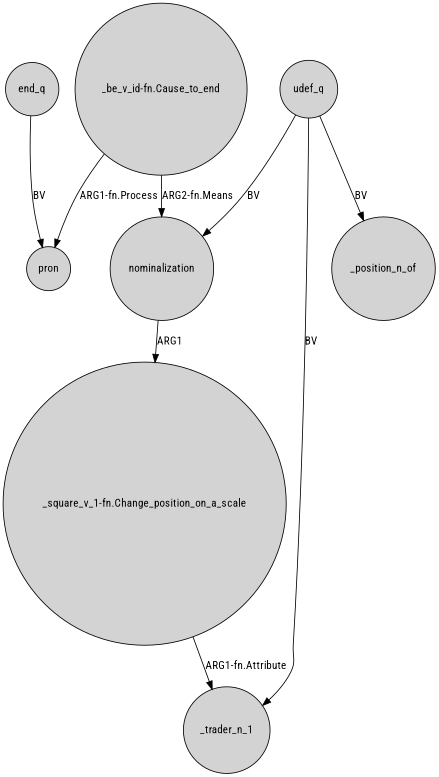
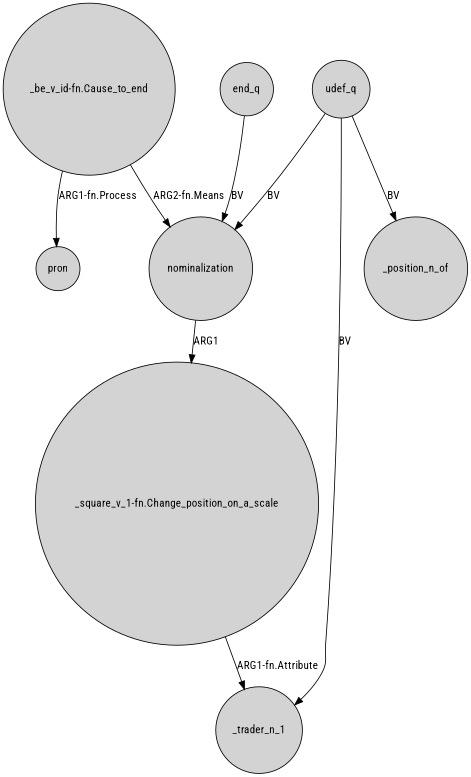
edge "end_q" -> "pron": now "end_q" -> "nominalization"
